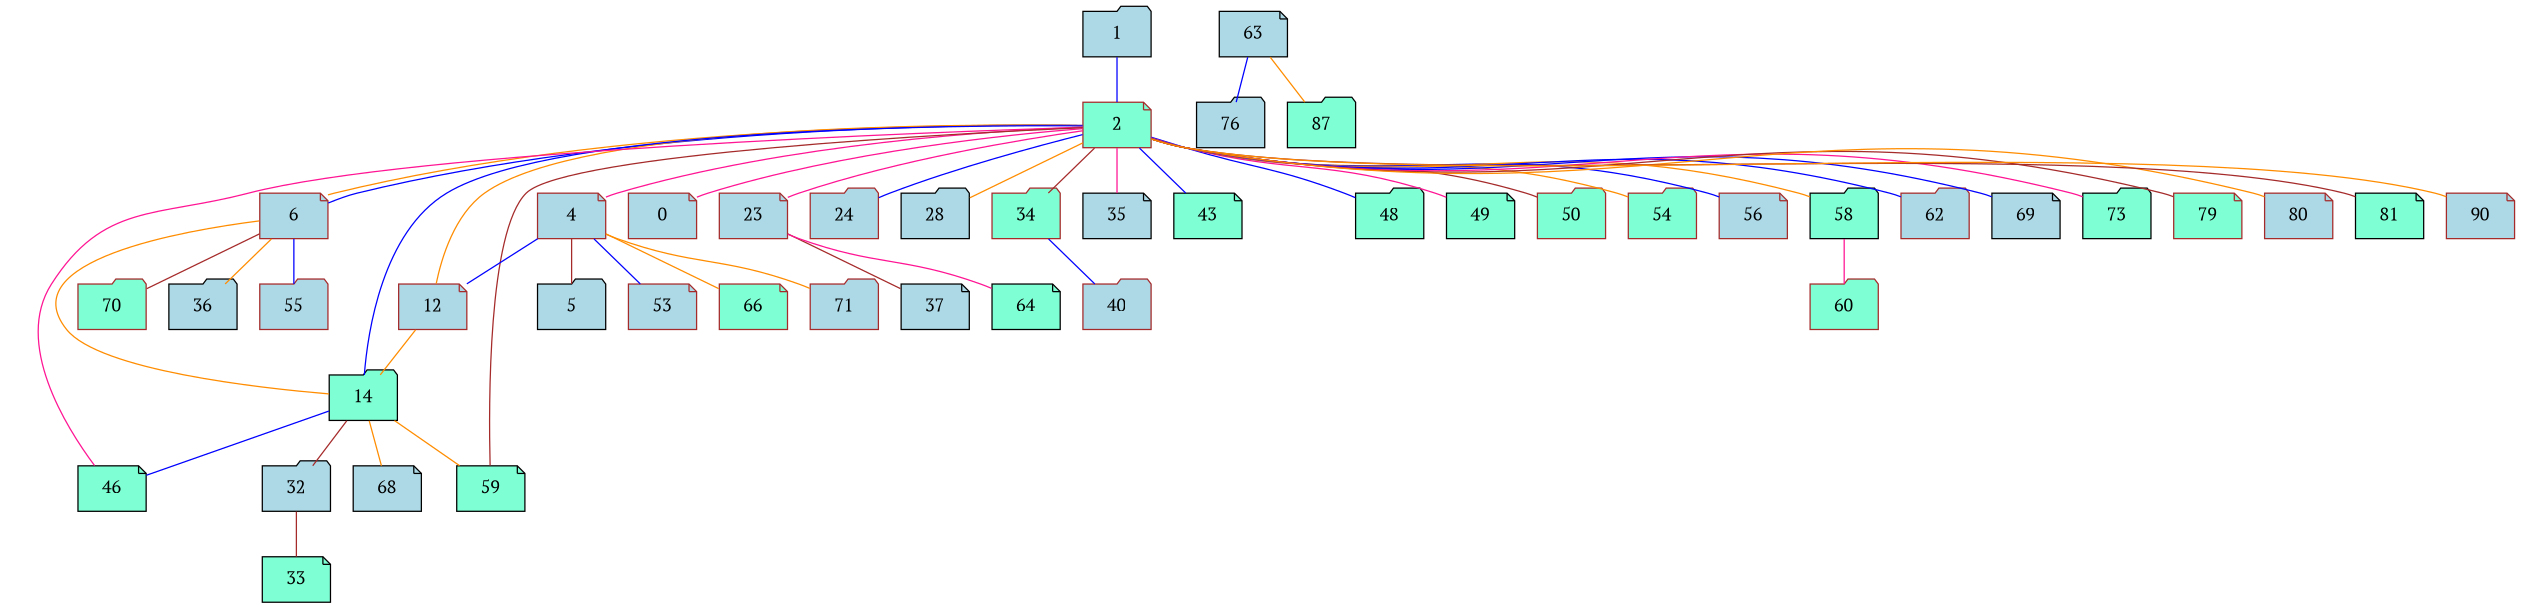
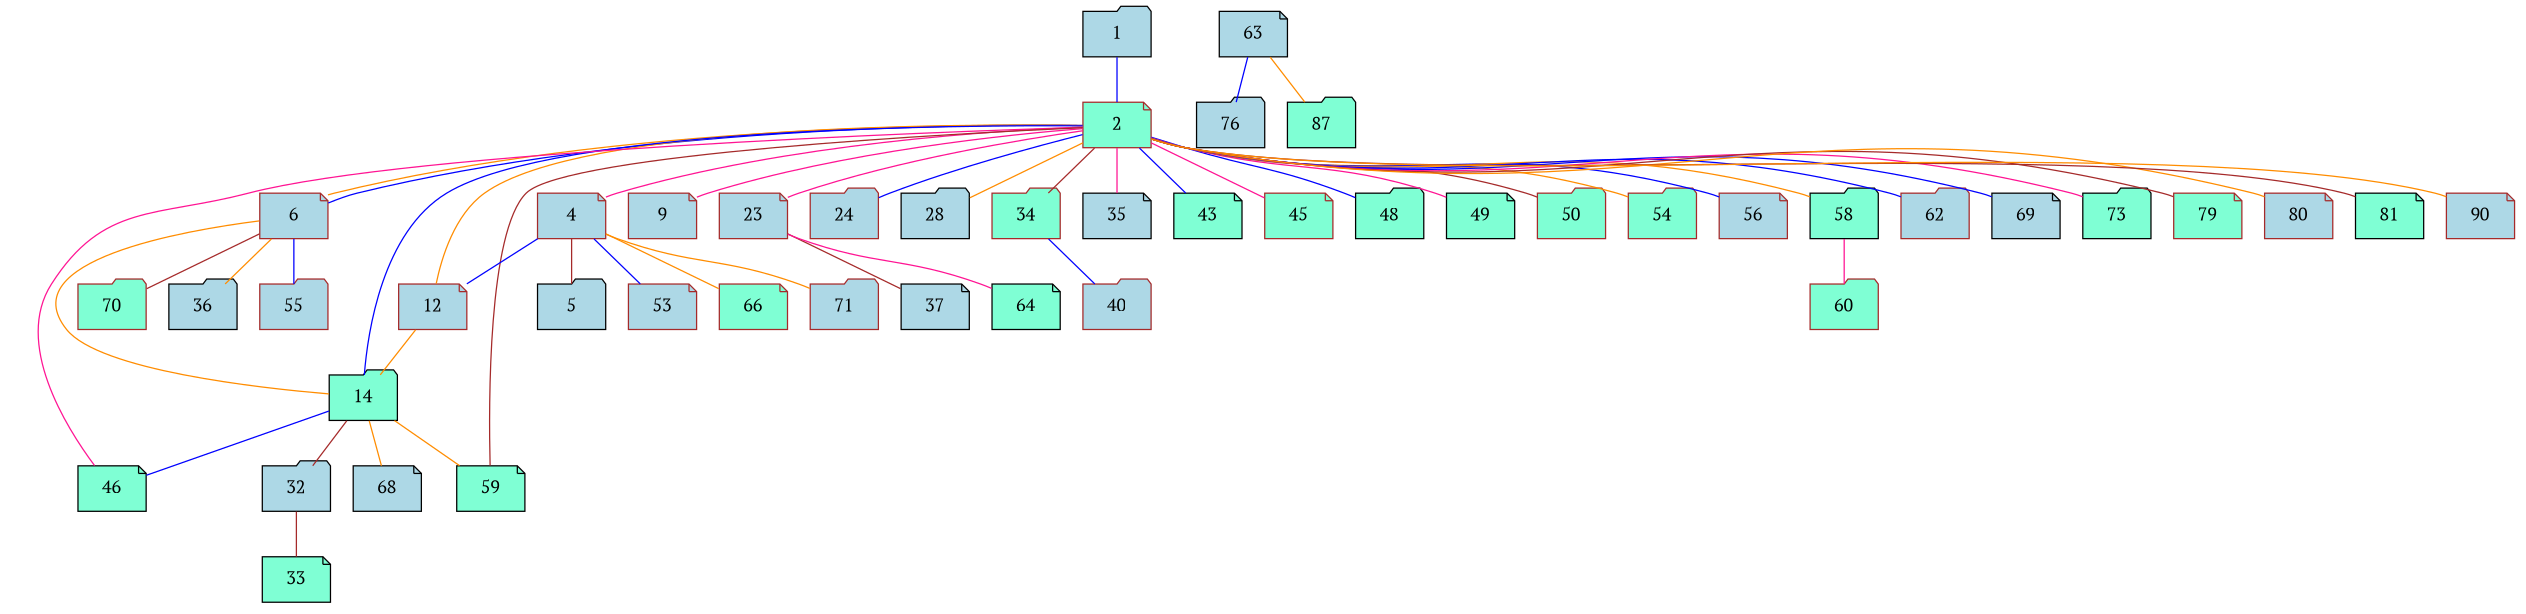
node "0": label "0" -> "9"
node "45": added
